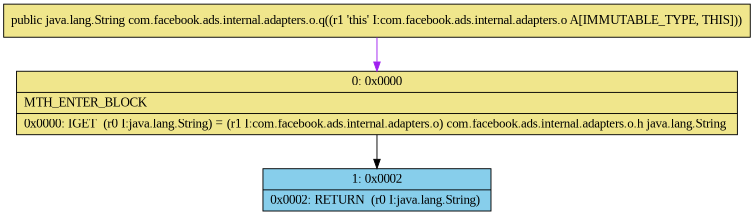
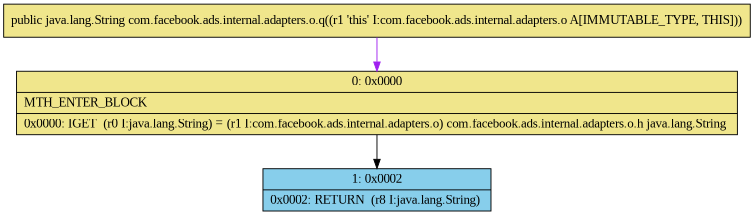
node "1: 0x0002": text "0x0002: RETURN  (r0 I:java.lang.String)" -> "0x0002: RETURN  (r8 I:java.lang.String)"
